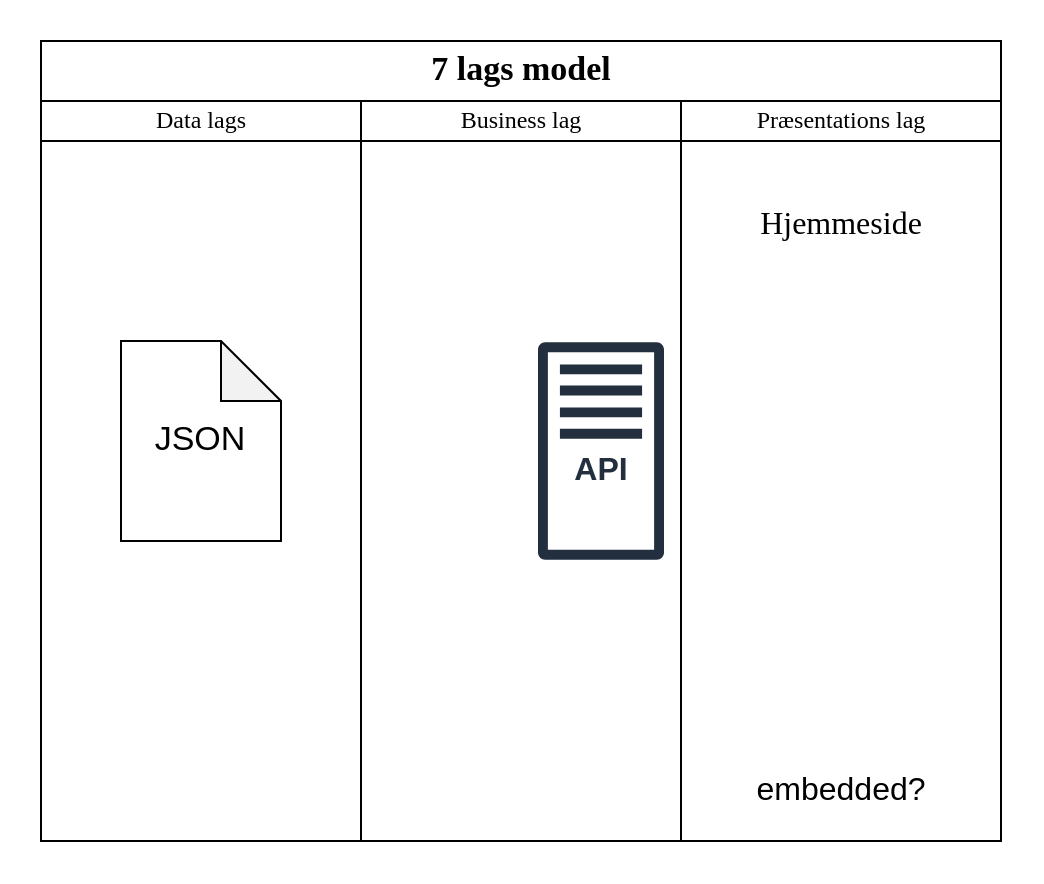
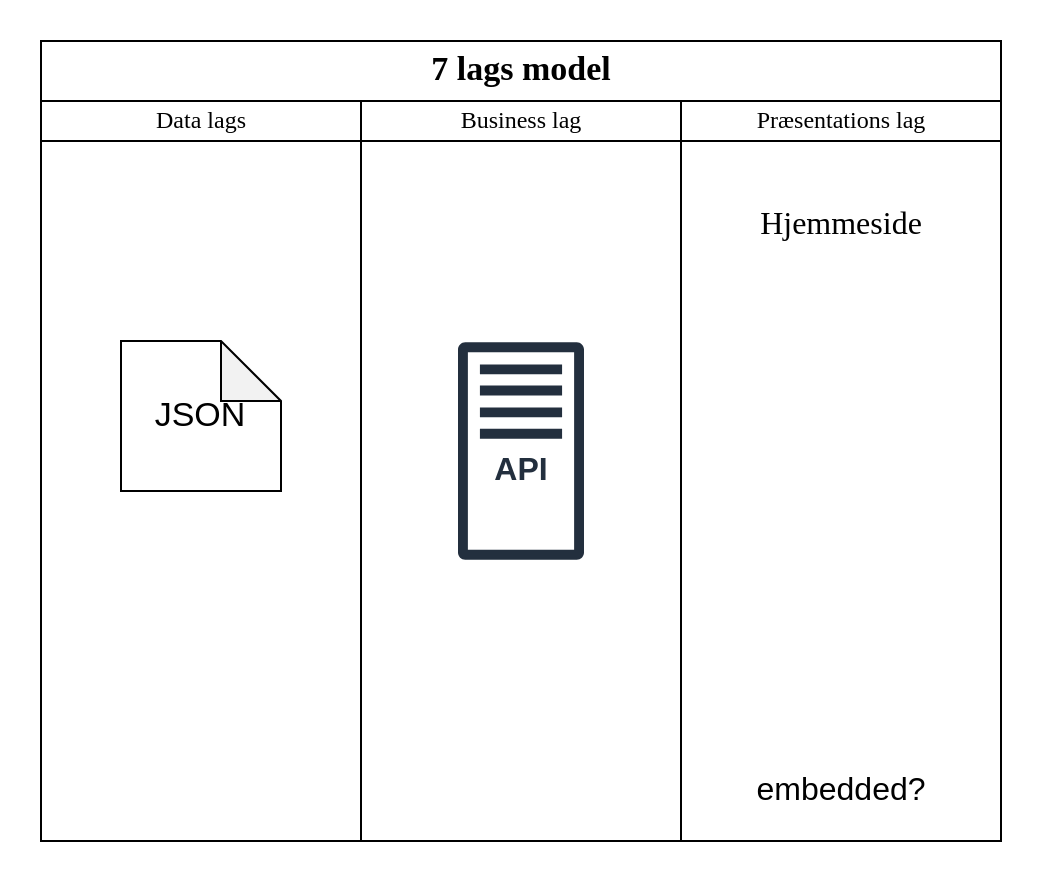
node "JSON": size 160x200 -> 160x150
node "API": moved (601, 451) -> (521, 451)
